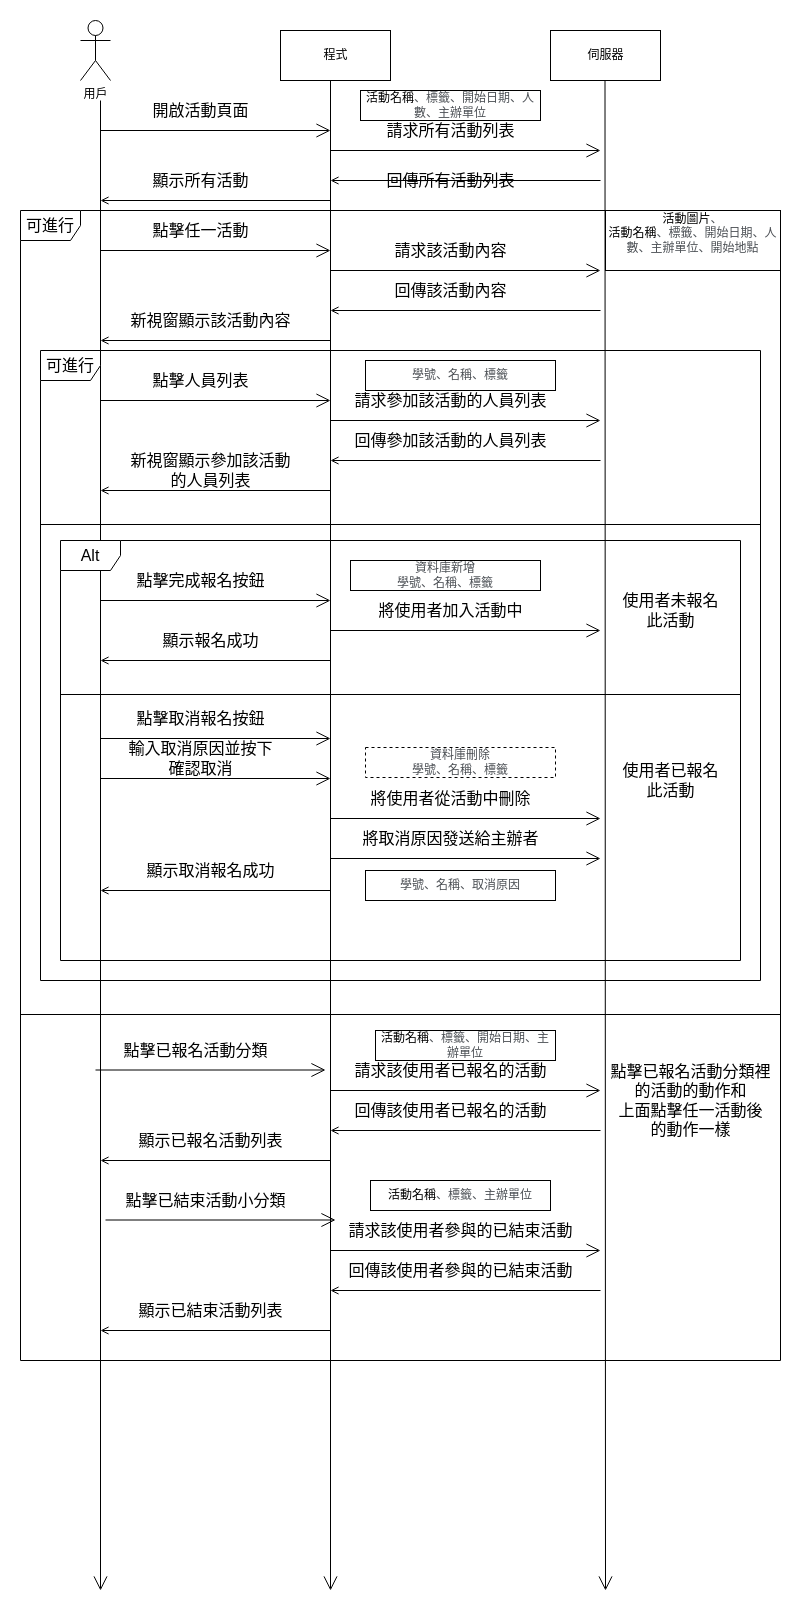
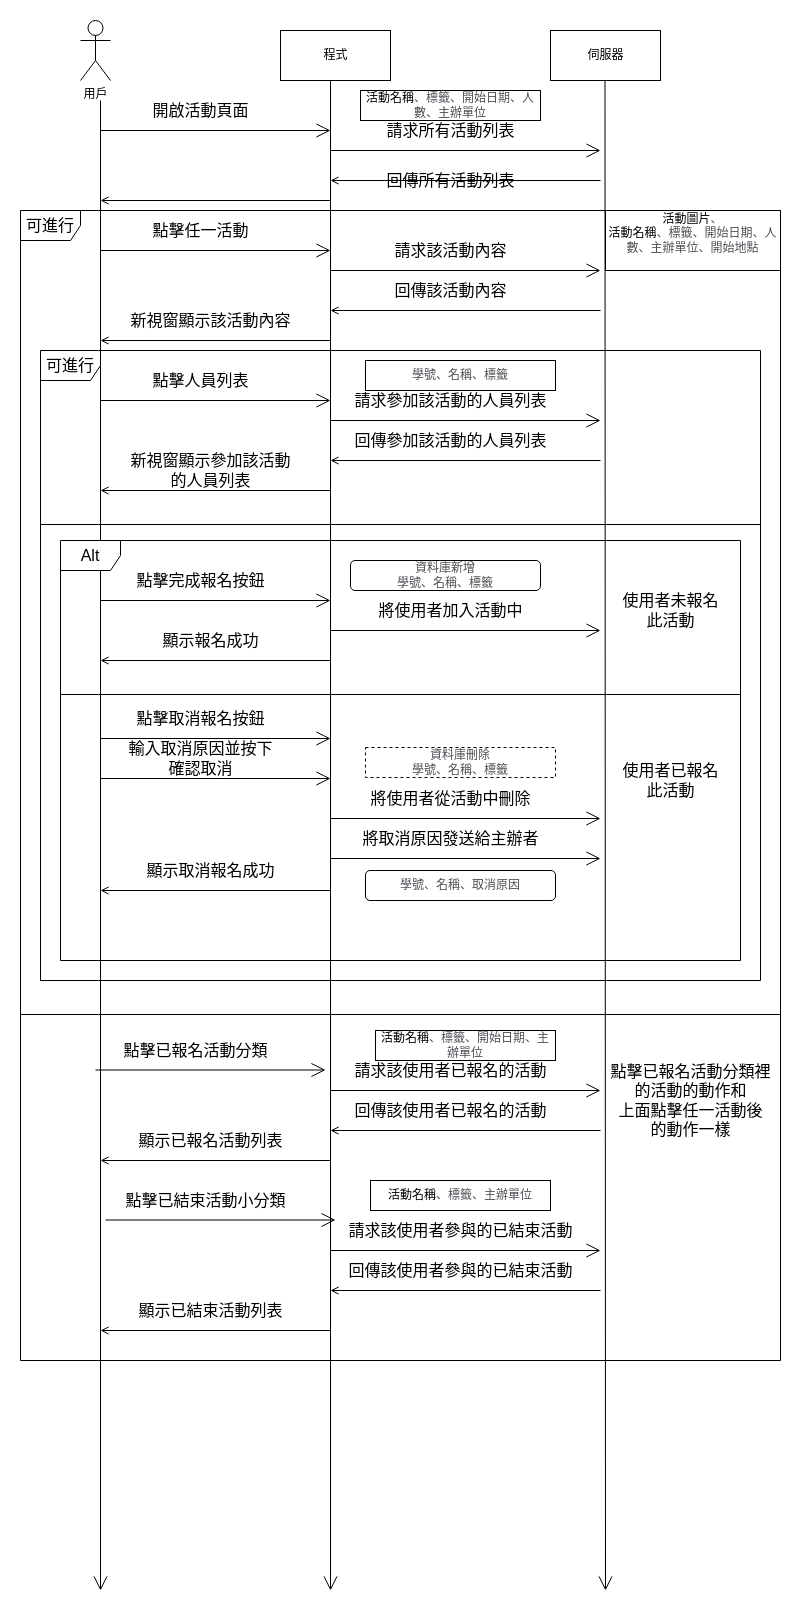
node "顯示所有活動": removed
node "資料庫新增 學號、名稱、標籤": shape rectangle -> rounded rectangle
node "學號、名稱、取消原因": shape rectangle -> rounded rectangle
